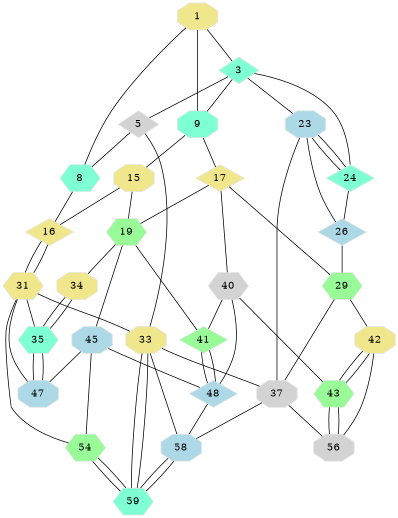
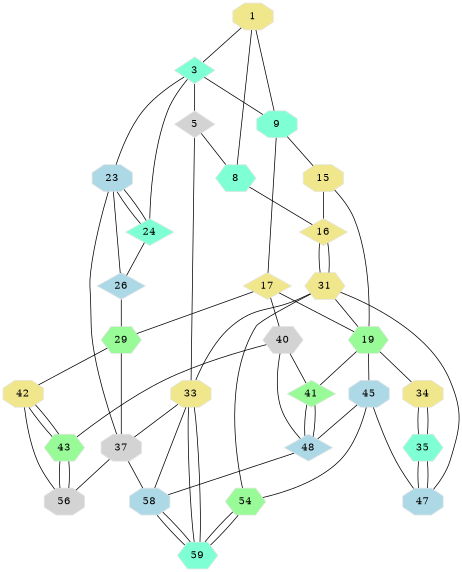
edge "31" -- "35": now "31" -- "19"
